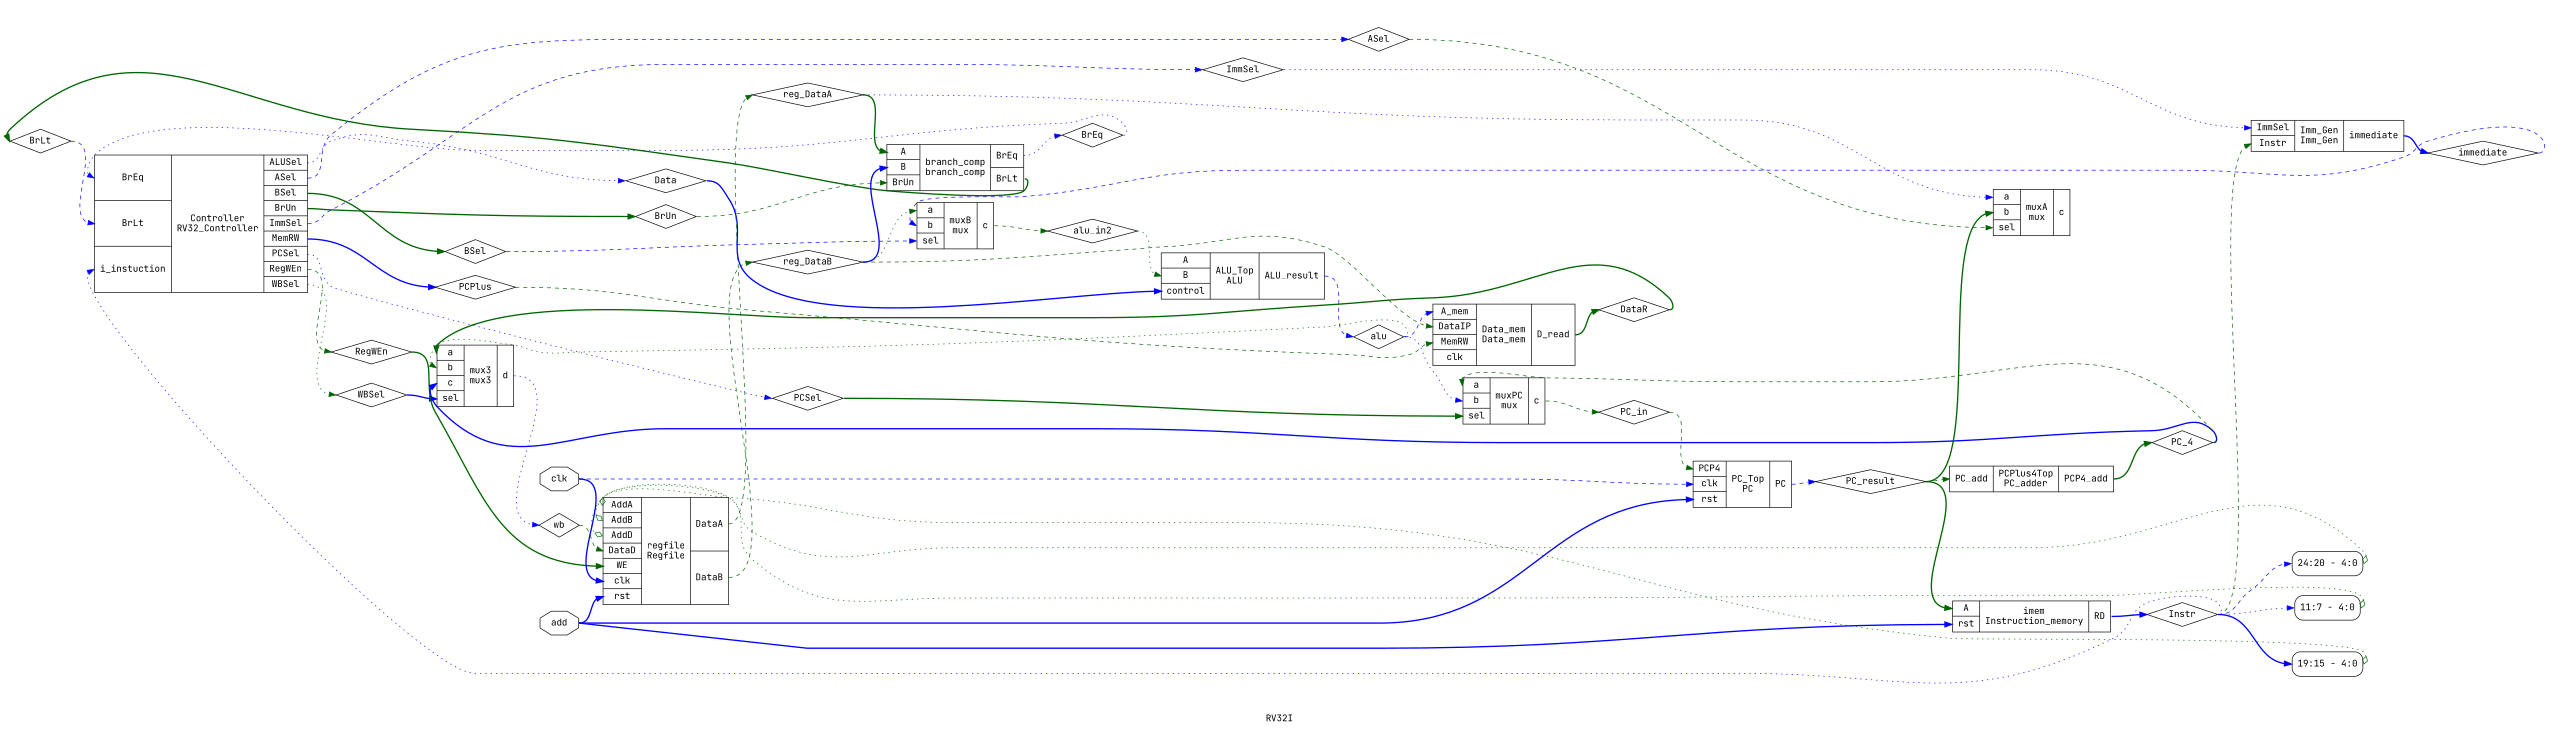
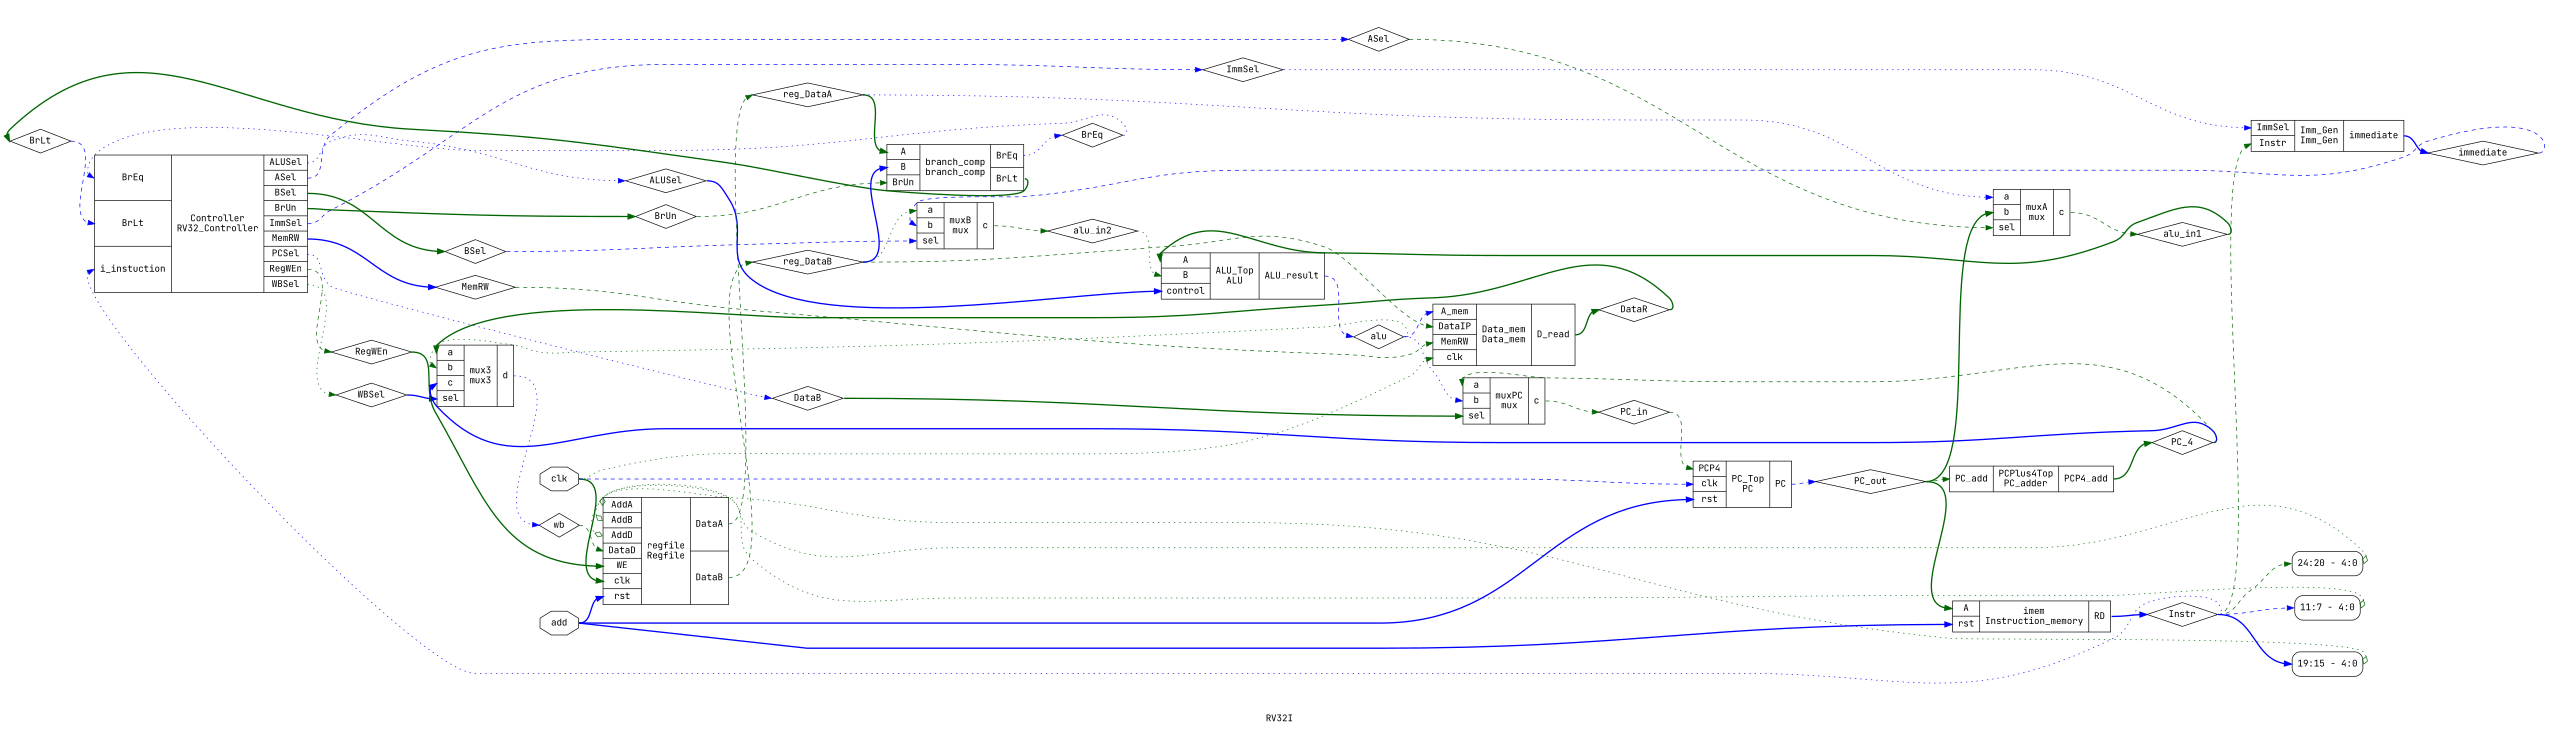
node "Data": label "Data" -> "ALUSel"
node "alu_in1": added
node "PCPlus": label "PCPlus" -> "MemRW"
node "PCSel": label "PCSel" -> "DataB"
edge "clk" -> "A_mem": added
node "PC_result": label "PC_result" -> "PC_out"
edge "clk" -> "AddA": color blue -> darkgreen
edge "Instr" -> "24:20 - 4:0": color blue -> darkgreen
edge "Instr" -> "11:7 - 4:0": style dotted -> dashed
